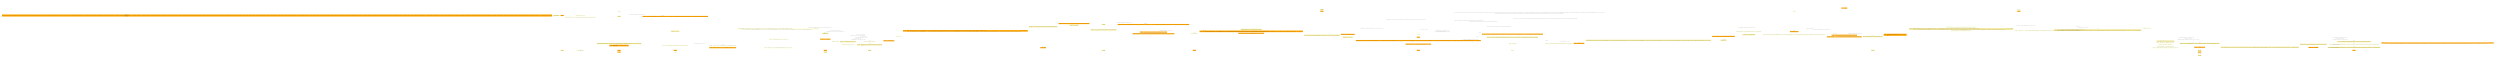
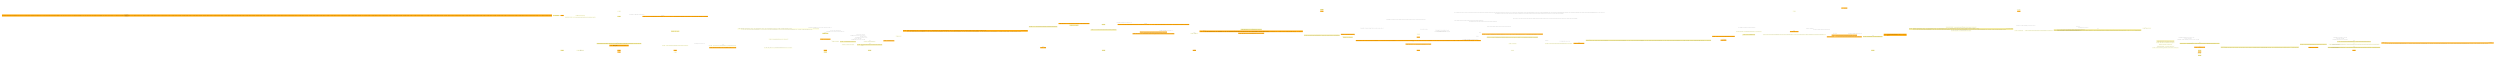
node "182: 0x014f": fillcolor khaki -> orange
